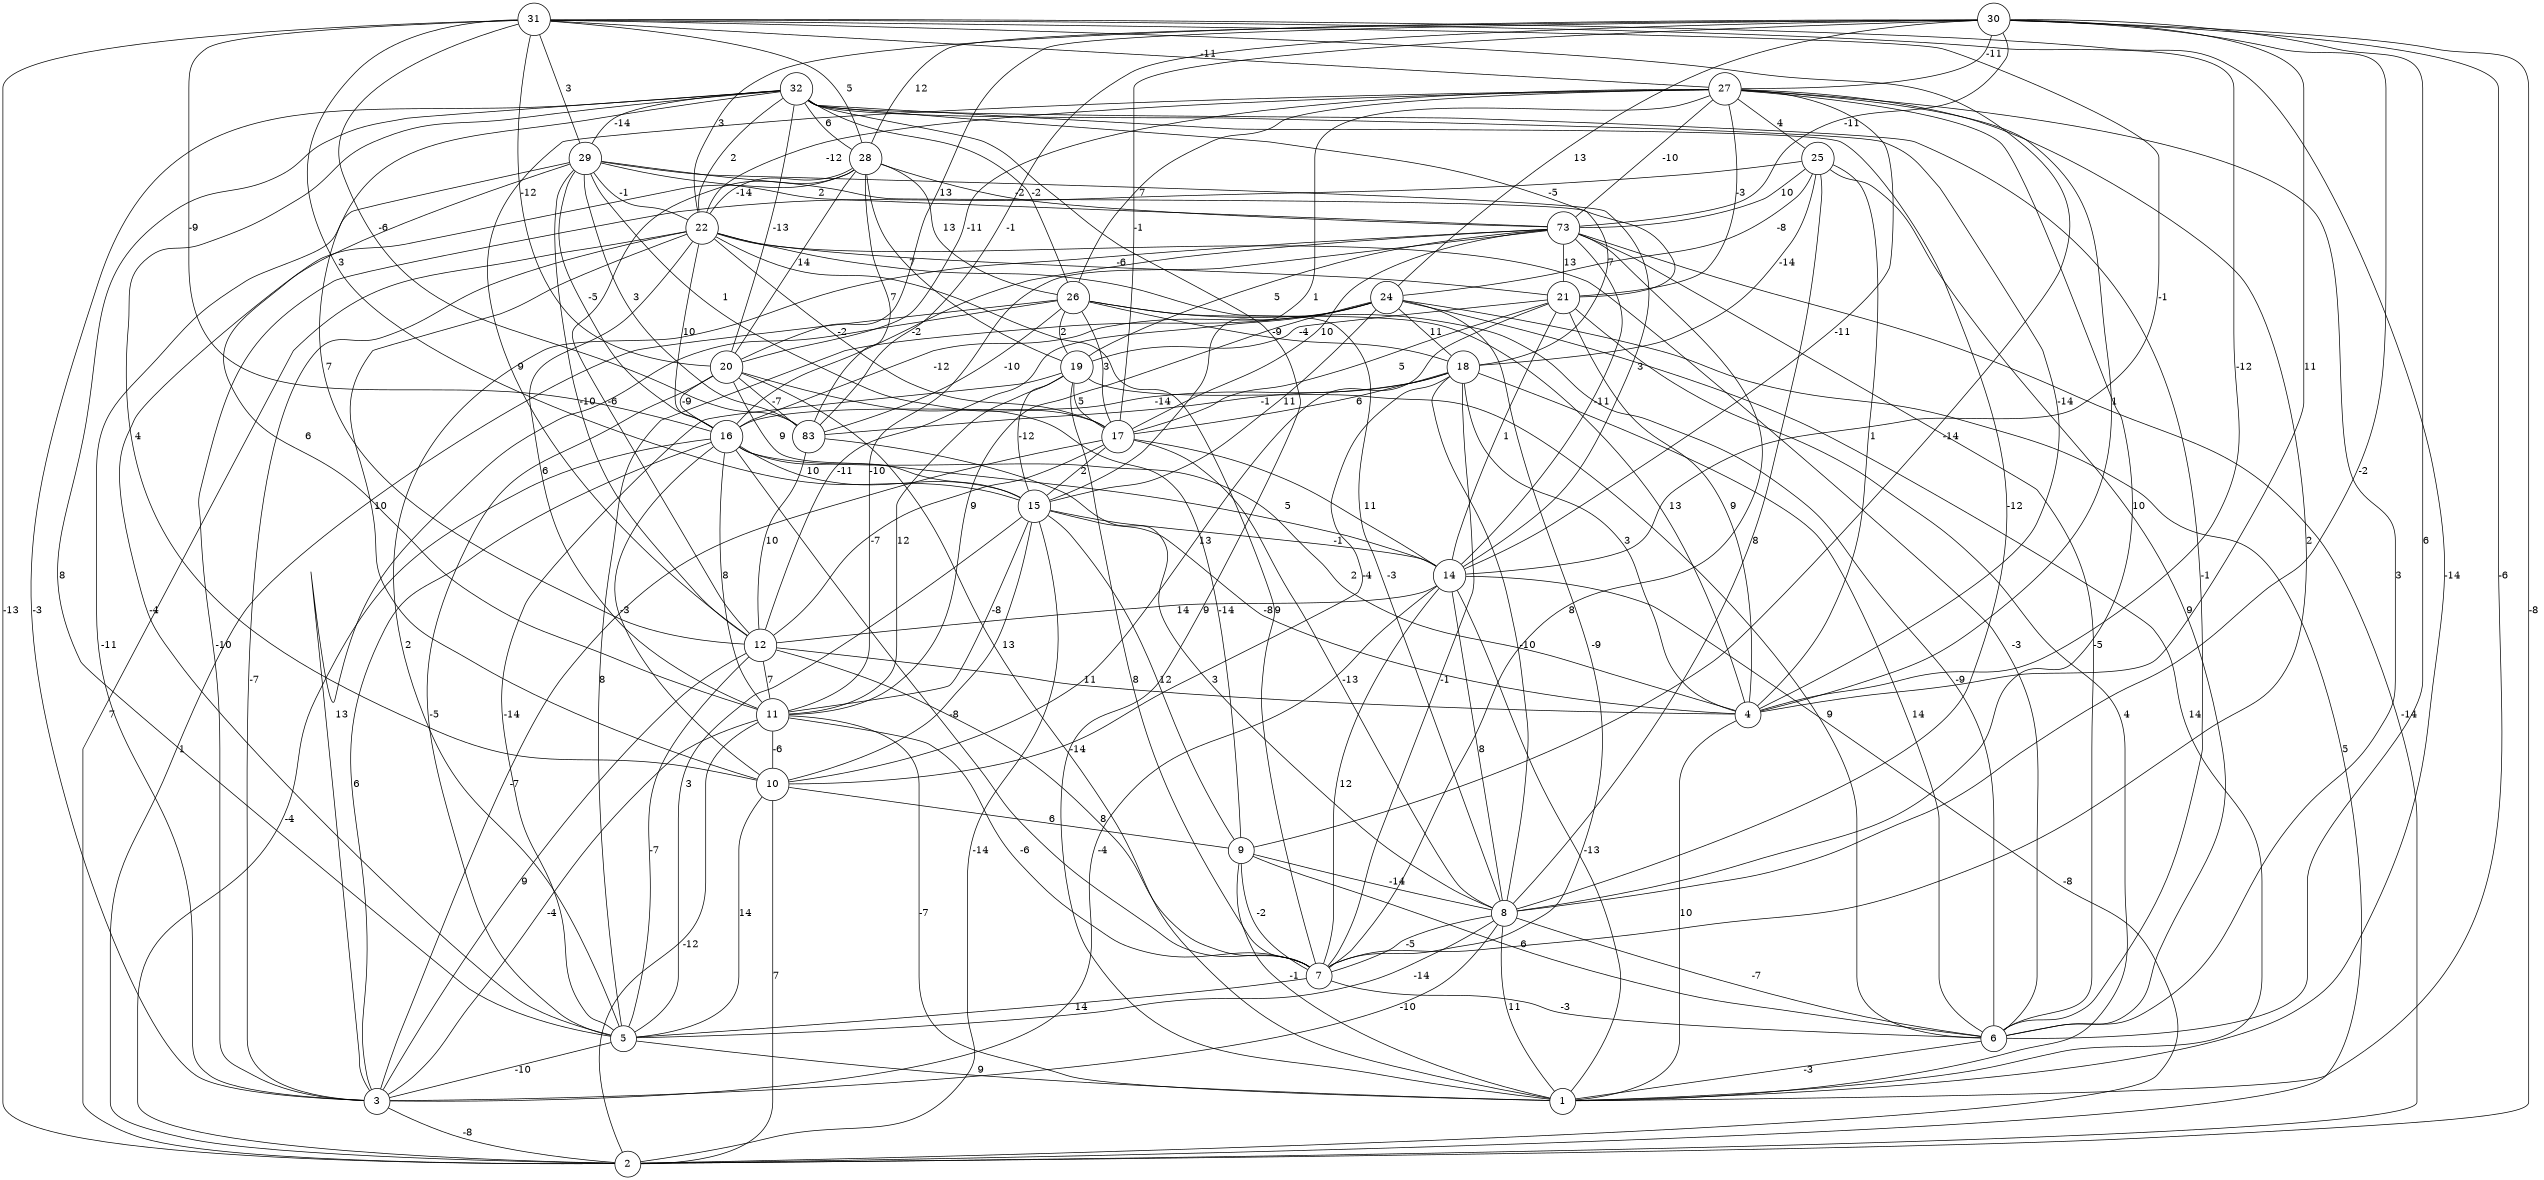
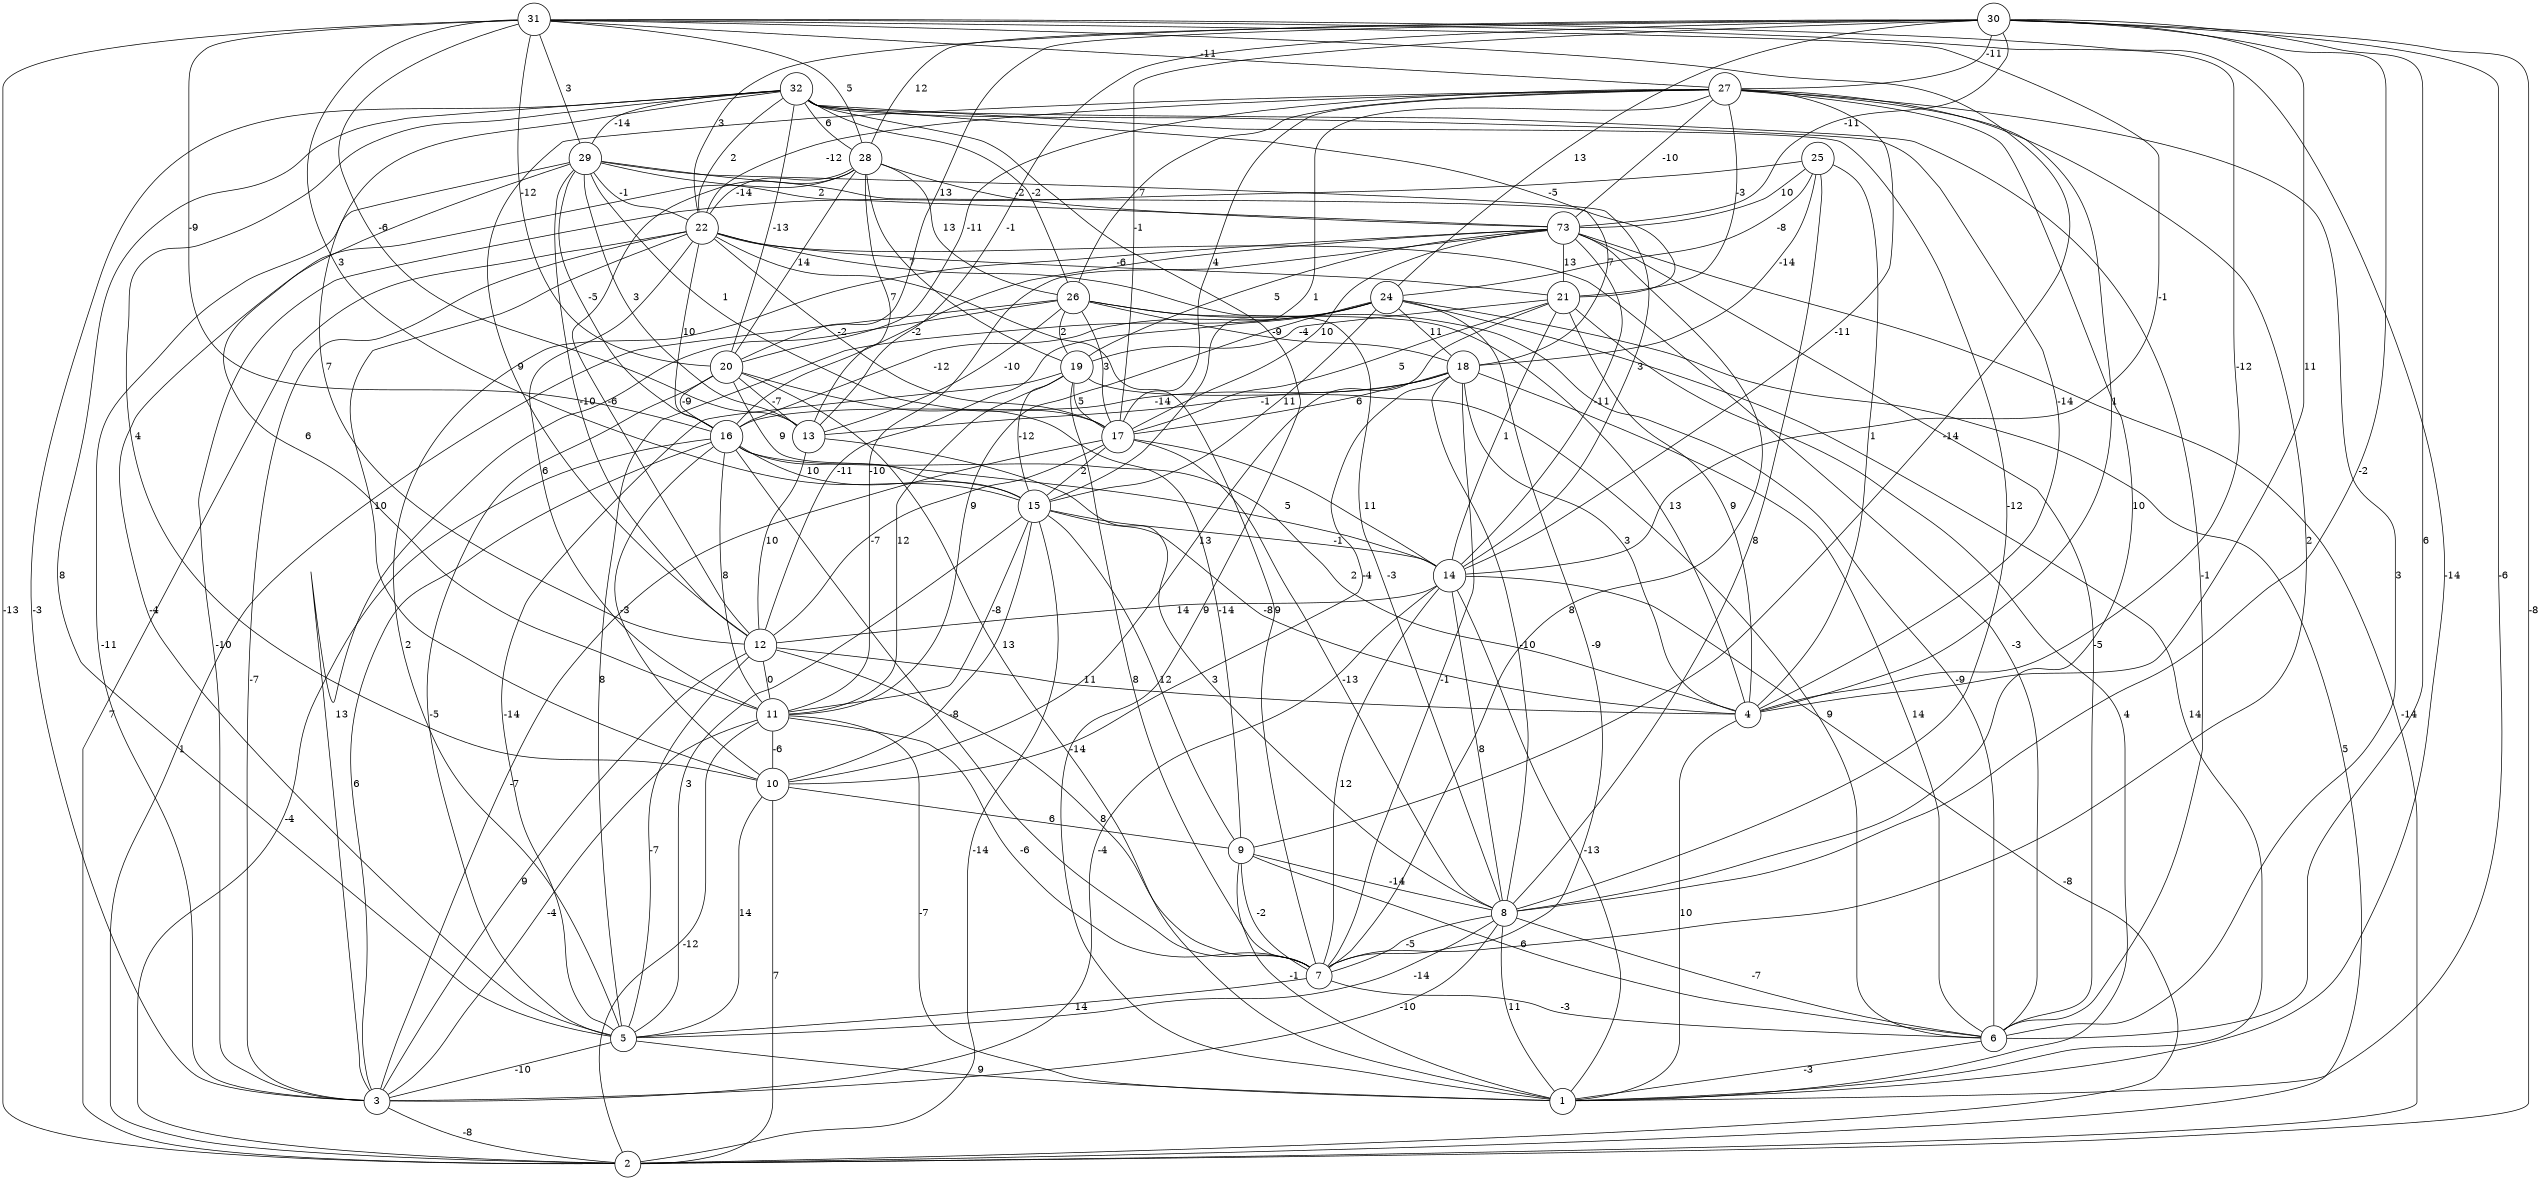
edge "27" -- "25": now "27" -- "17"
node "83": label "83" -> "13"
edge "25" -- "6": removed, label "9"
edge "12" -- "11": label "7" -> "0"
